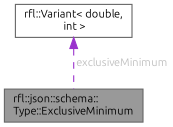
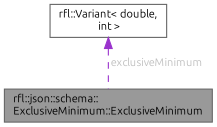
node "rfl::json::schema:: Type::ExclusiveMinimum": label "rfl::json::schema:: Type::ExclusiveMinimum" -> "rfl::json::schema:: ExclusiveMinimum::ExclusiveMinimum"
